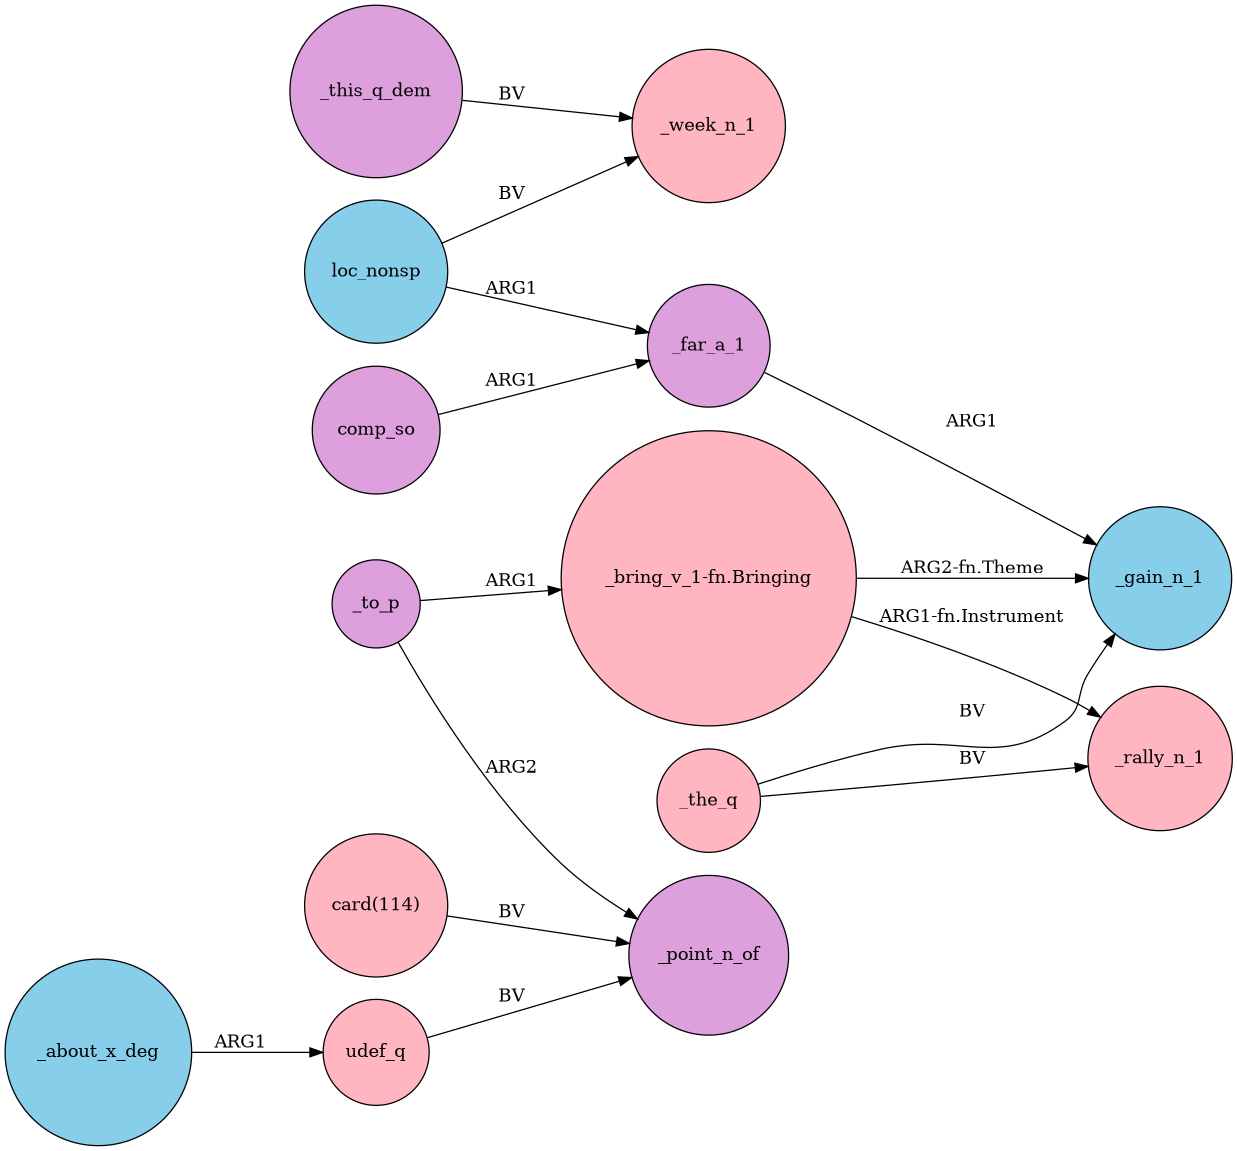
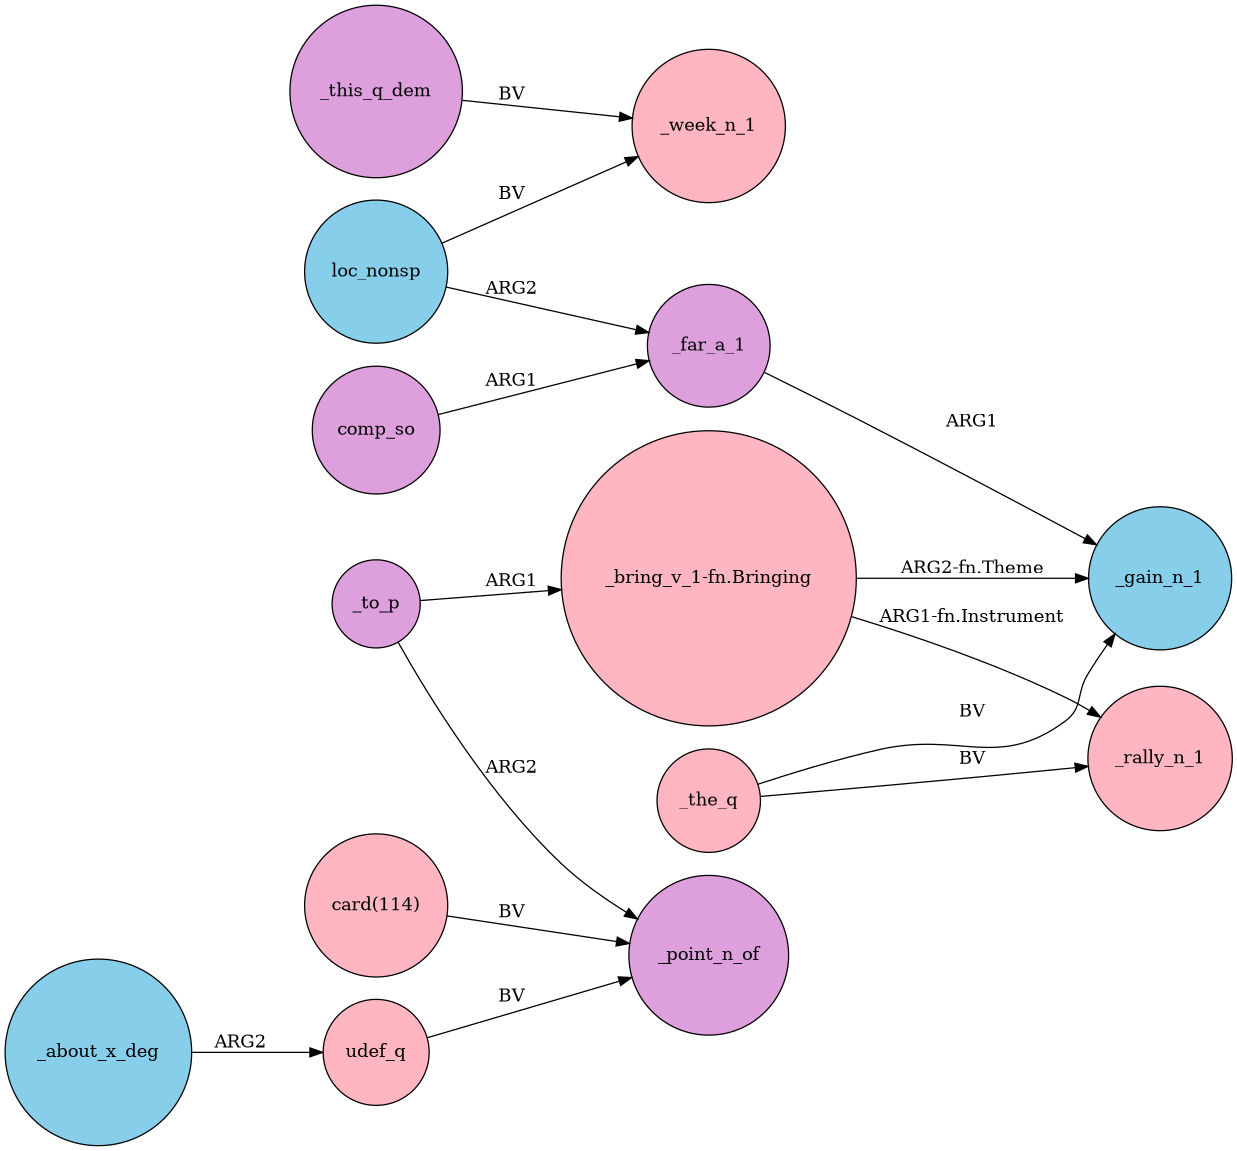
edge "loc_nonsp" -> "_far_a_1": label "ARG1" -> "ARG2"
edge "_about_x_deg" -> "udef_q": label "ARG1" -> "ARG2"
